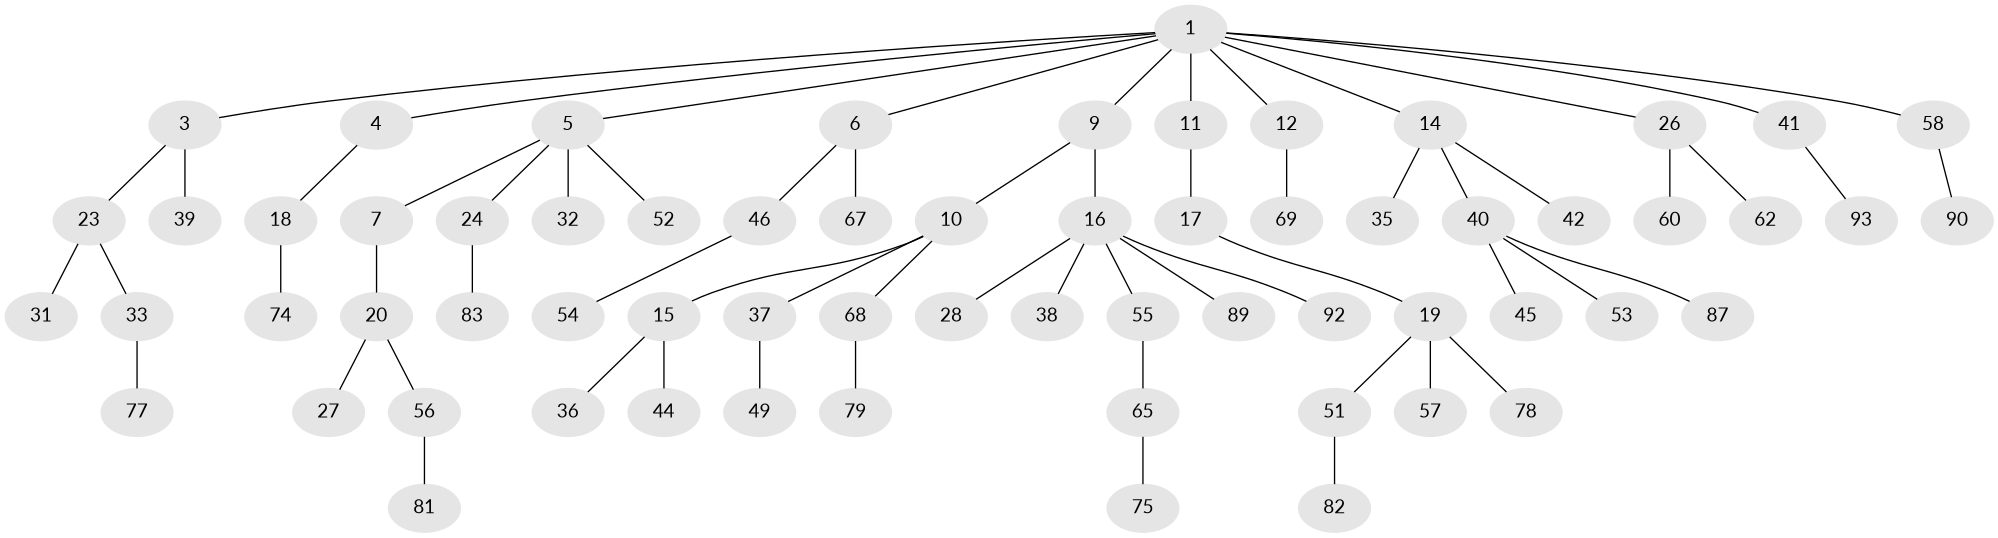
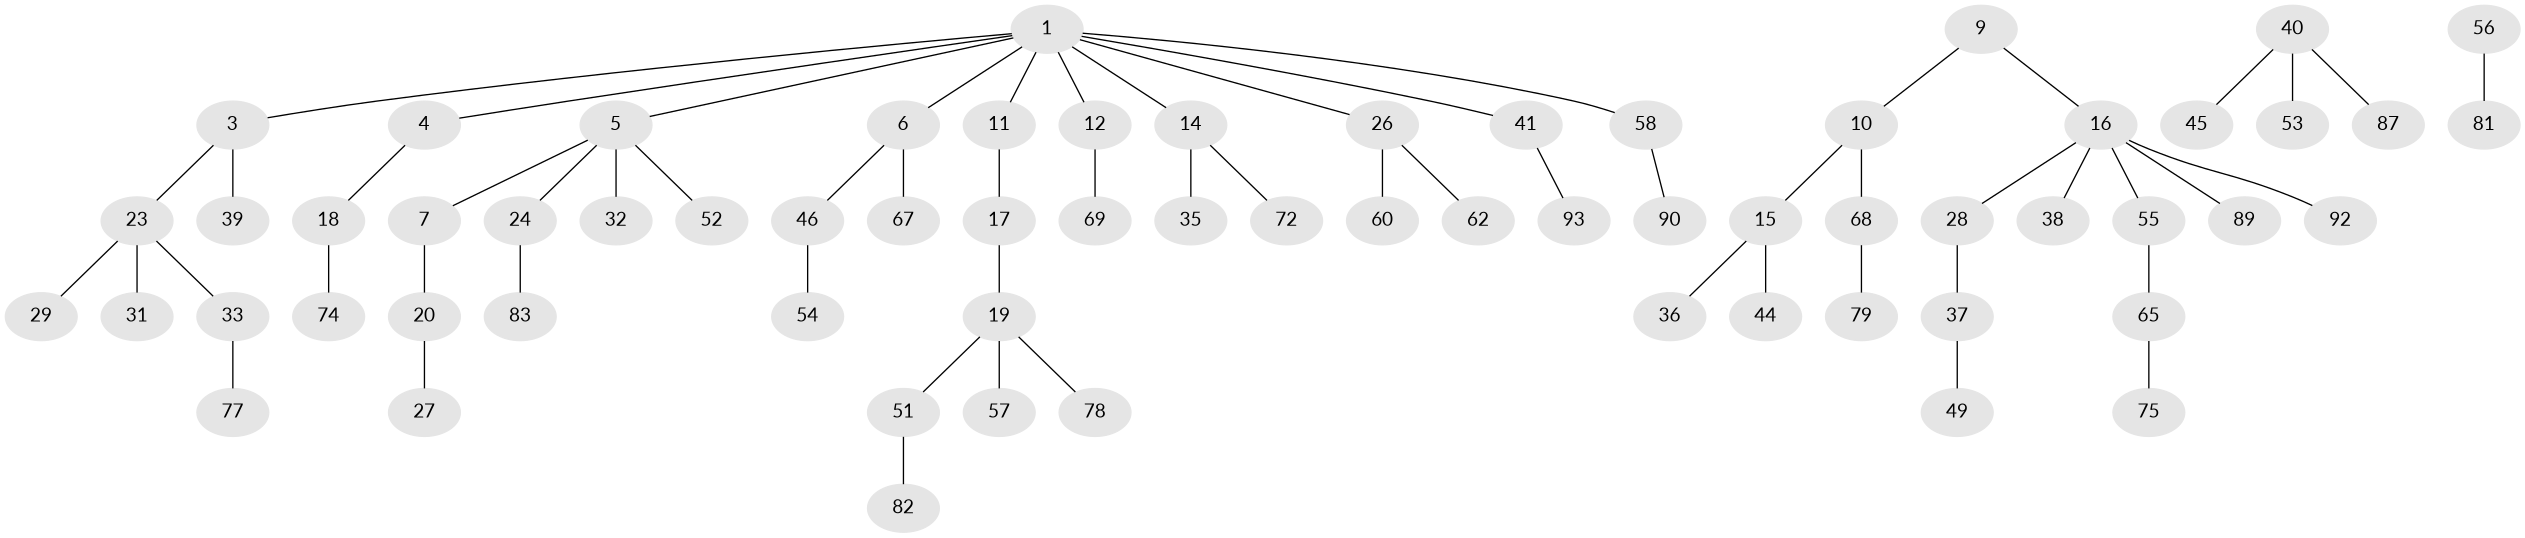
edge "1" -- "9": removed
edge "14" -- "40": removed
node "42": label "42" -> "72"
edge "10" -- "37": now "28" -- "37"
node "29": added
edge "20" -- "56": removed
